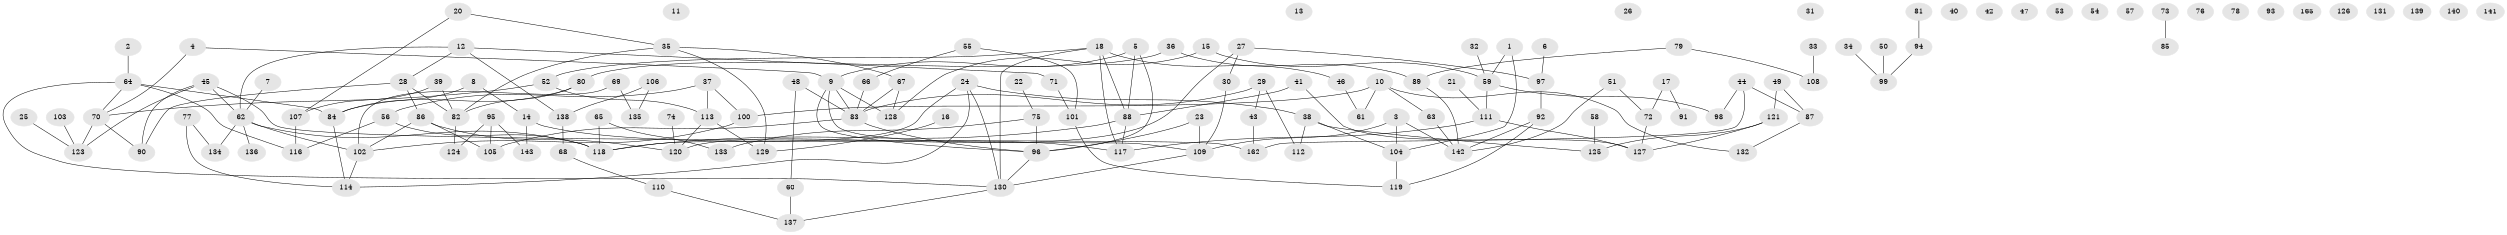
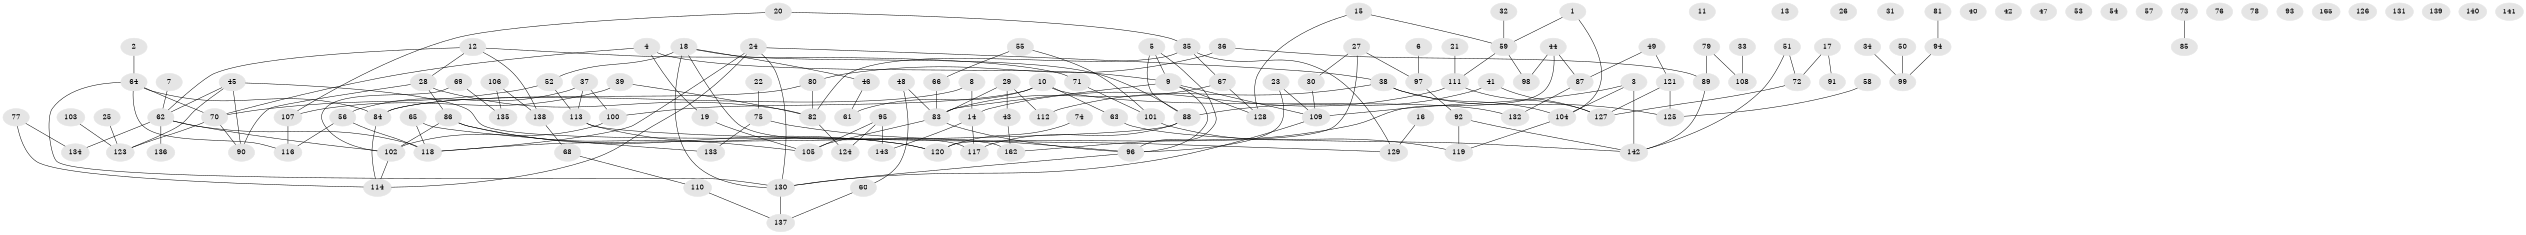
node "19": added
edge "111" -- "117": now "111" -- "14"
